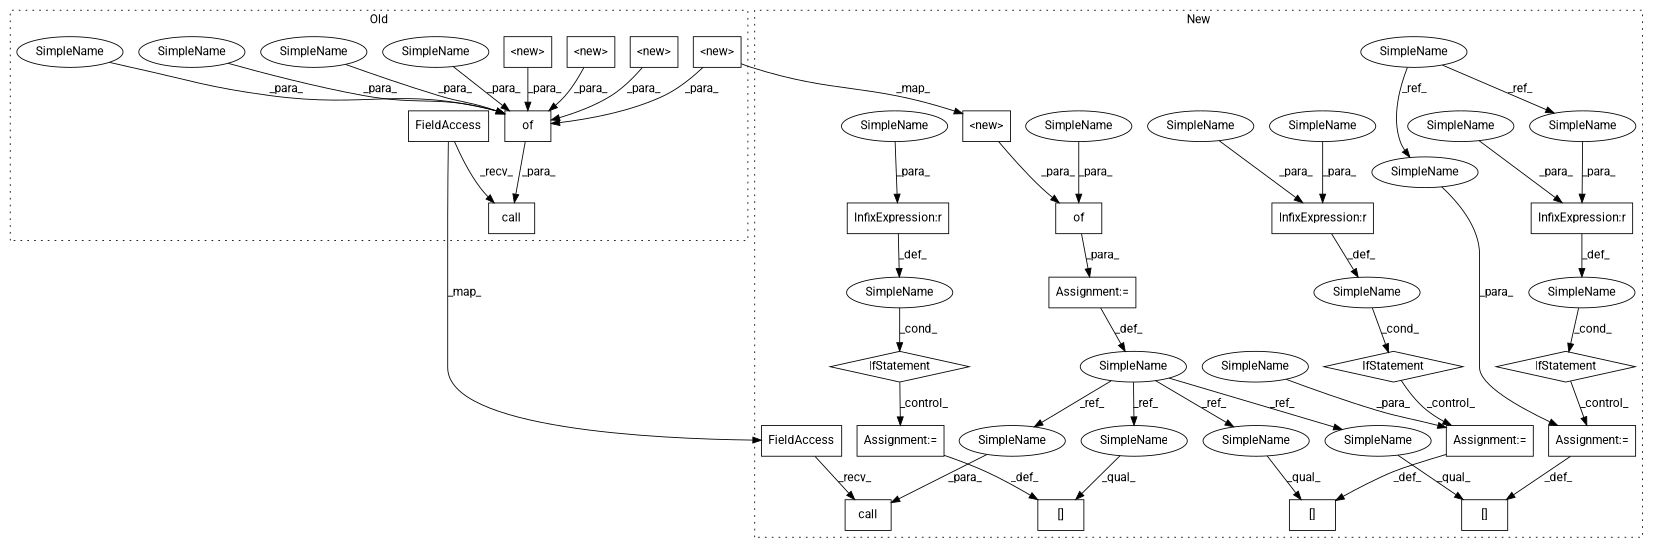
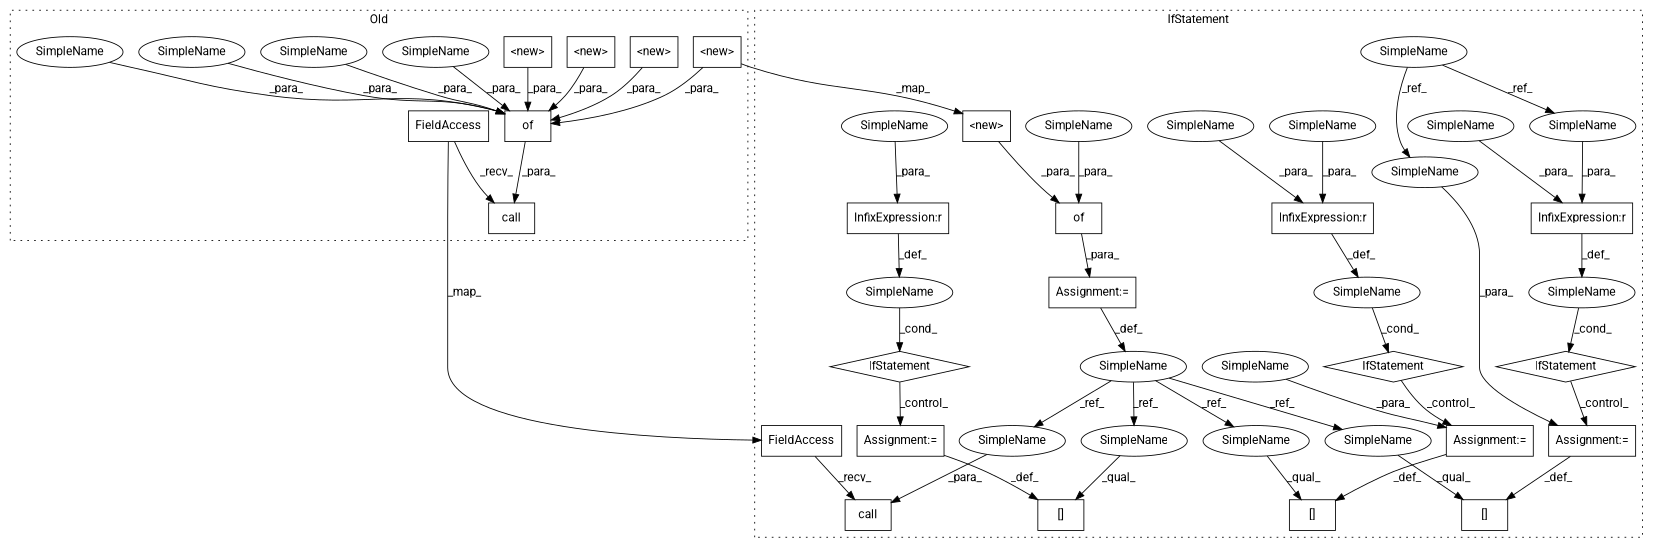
cluster "New": label "New" -> "IfStatement"
